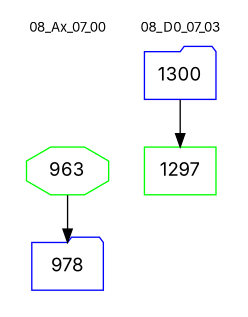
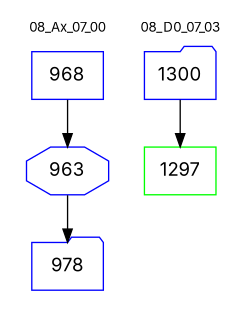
node "968": added
node "963": color green -> blue
